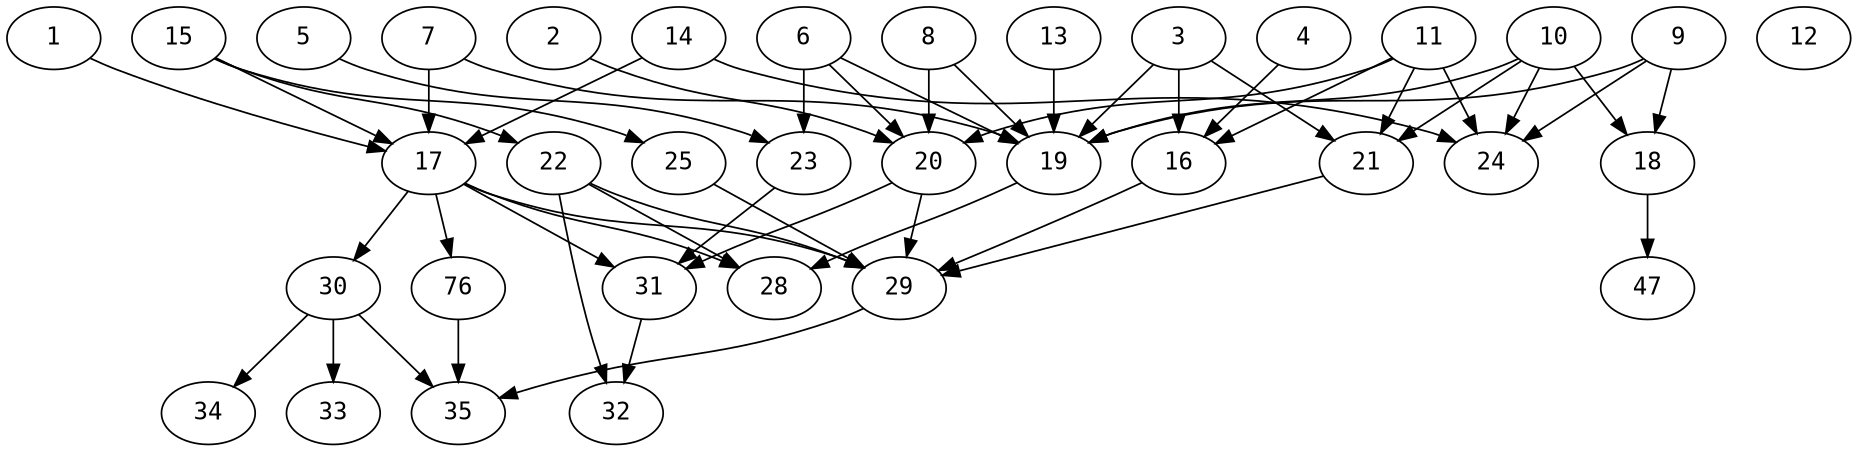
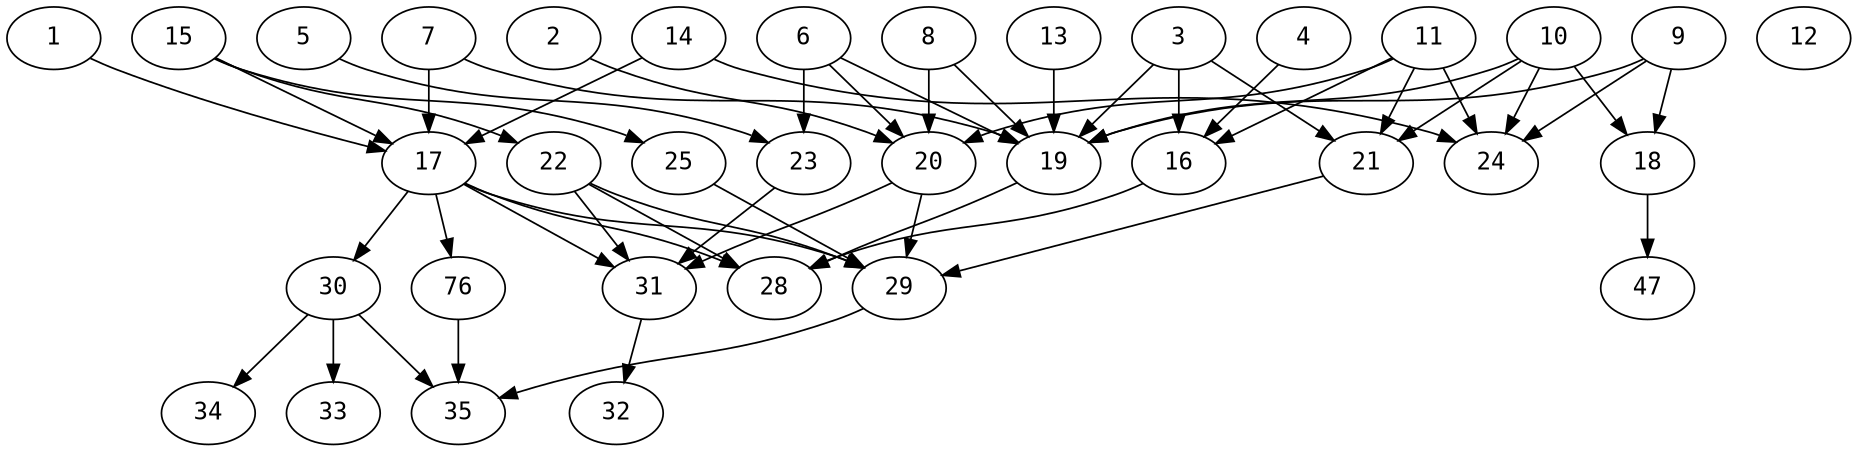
edge "16" -> "29": now "16" -> "28"
edge "22" -> "32": now "22" -> "31"
